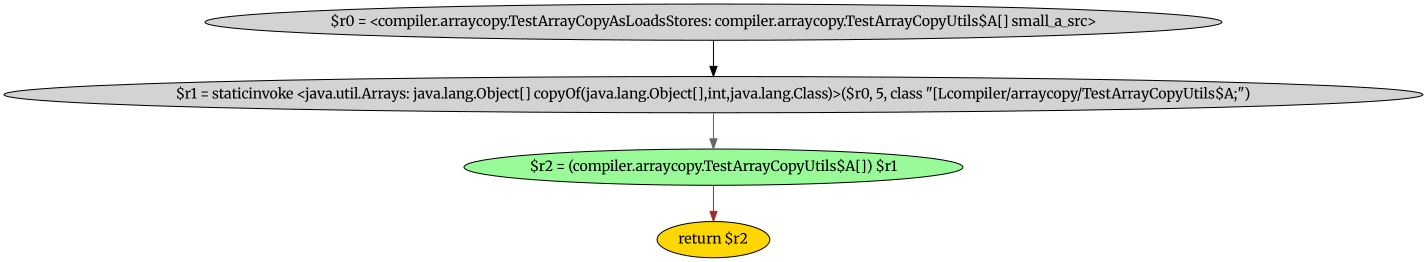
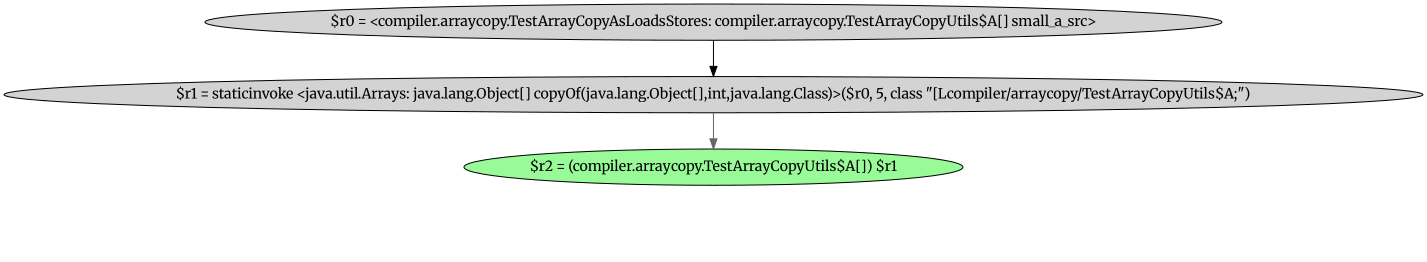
node "return $r2": removed
